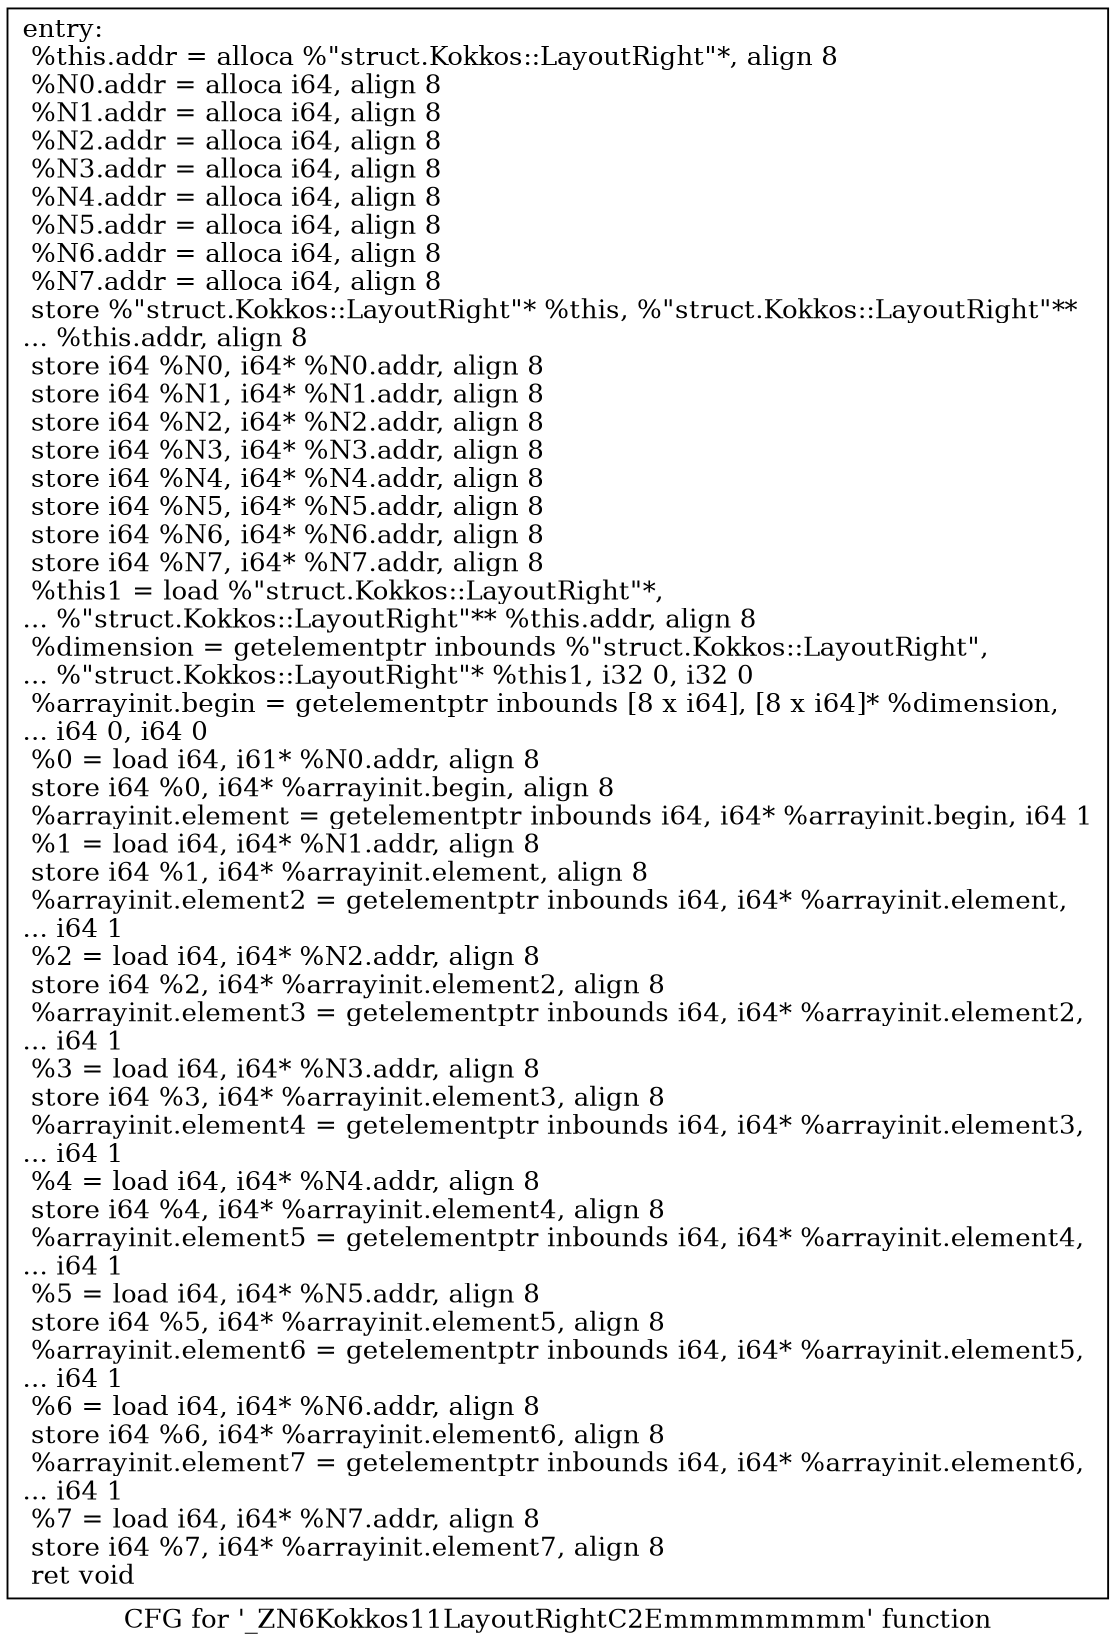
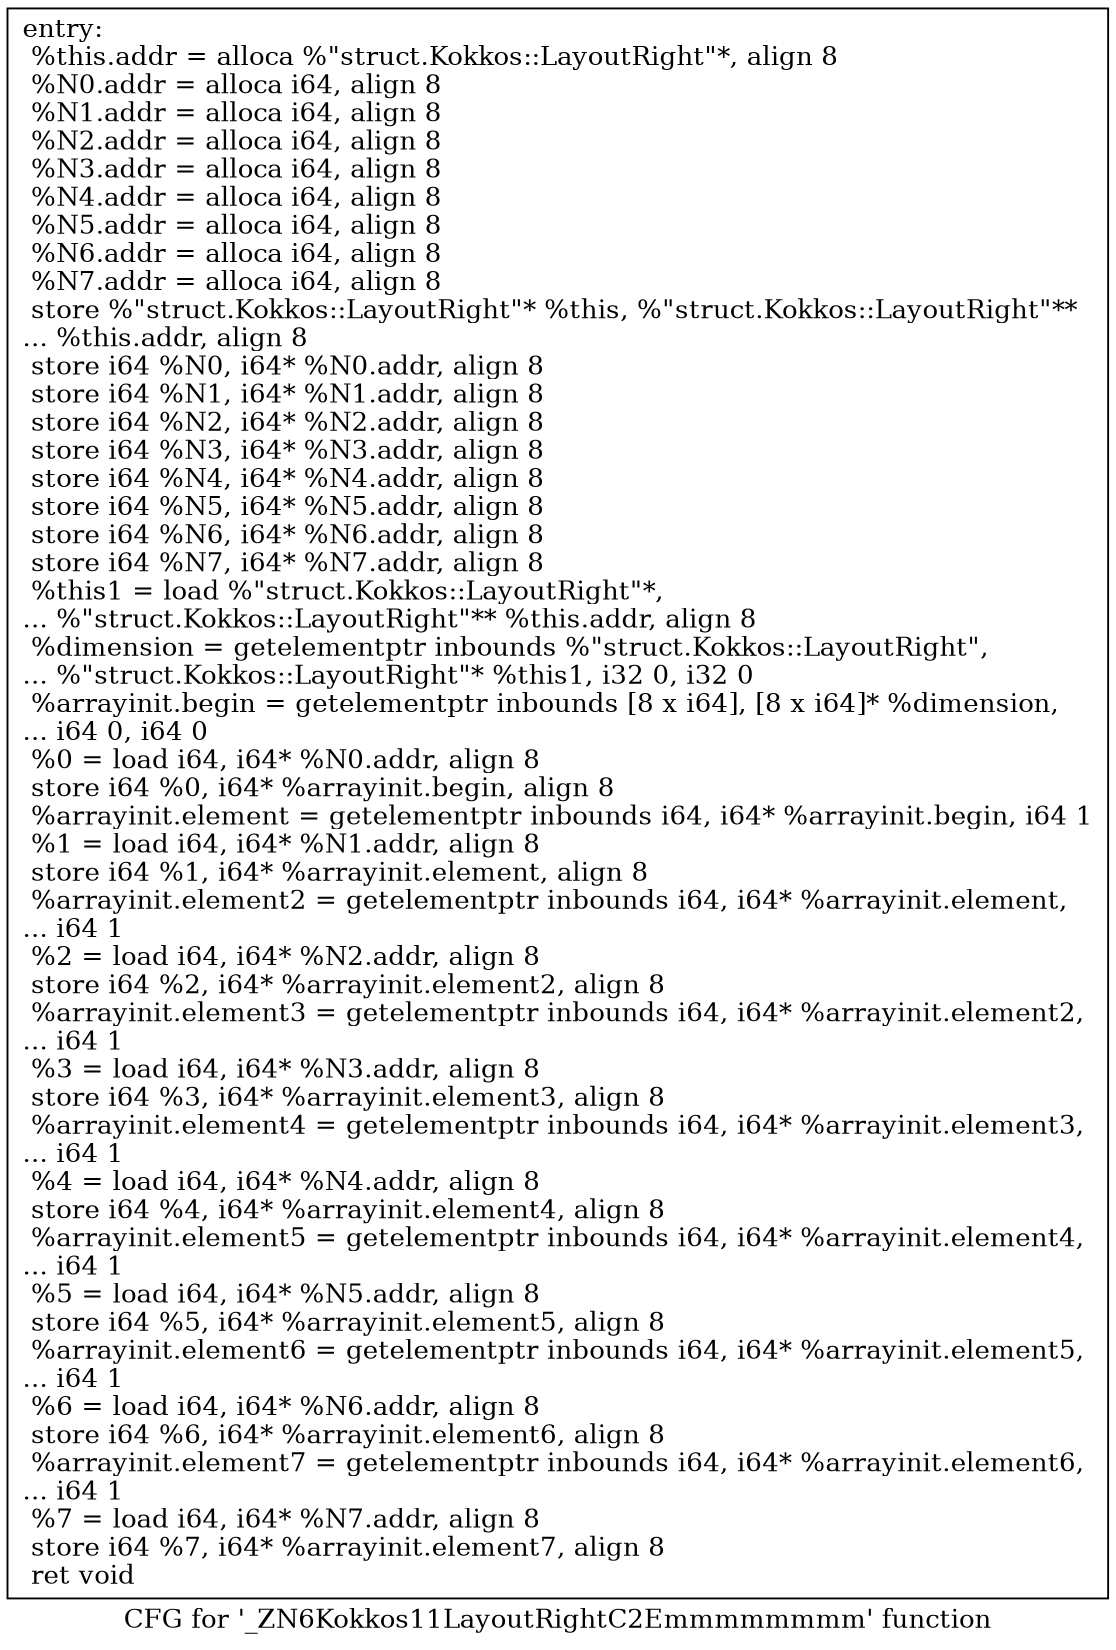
node "entry:": text "%0 = load i64, i61* %N0.addr, align 8" -> "%0 = load i64, i64* %N0.addr, align 8"
